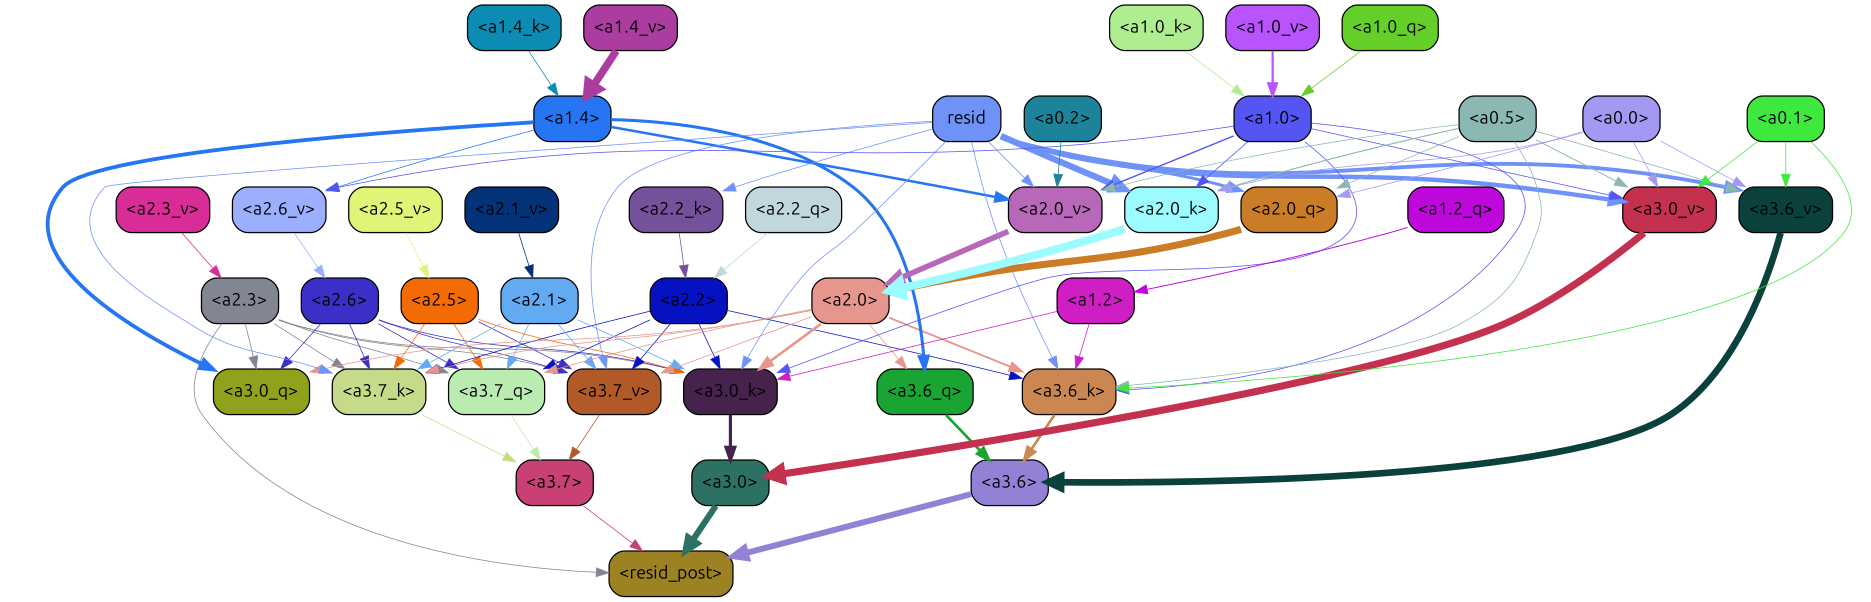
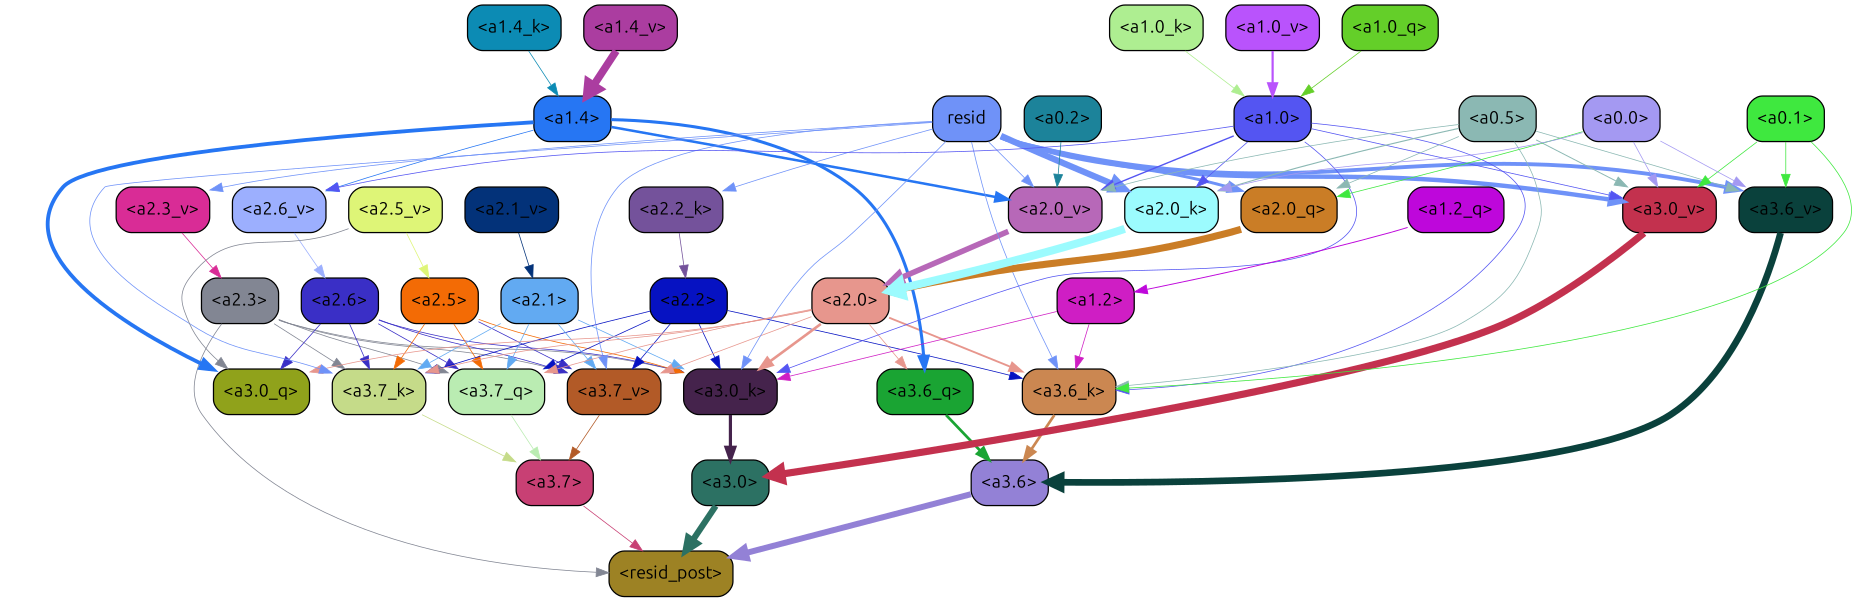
edge "resid" -> "<a2.3_v>": added
edge "<a0.0>" -> "<a2.0_q>": color #a499f2 -> #3fe83f
node "<a2.2_q>": removed
edge "<a2.3>" -> "<a3.0_q>": now "<a2.5_v>" -> "<a3.0_q>"
